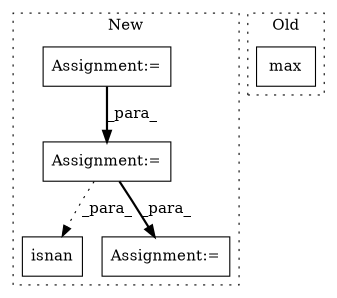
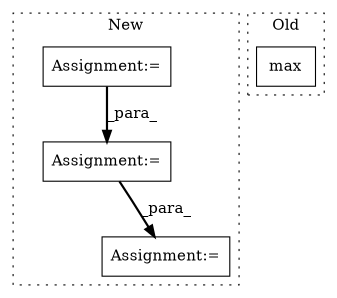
node "isnan": removed
